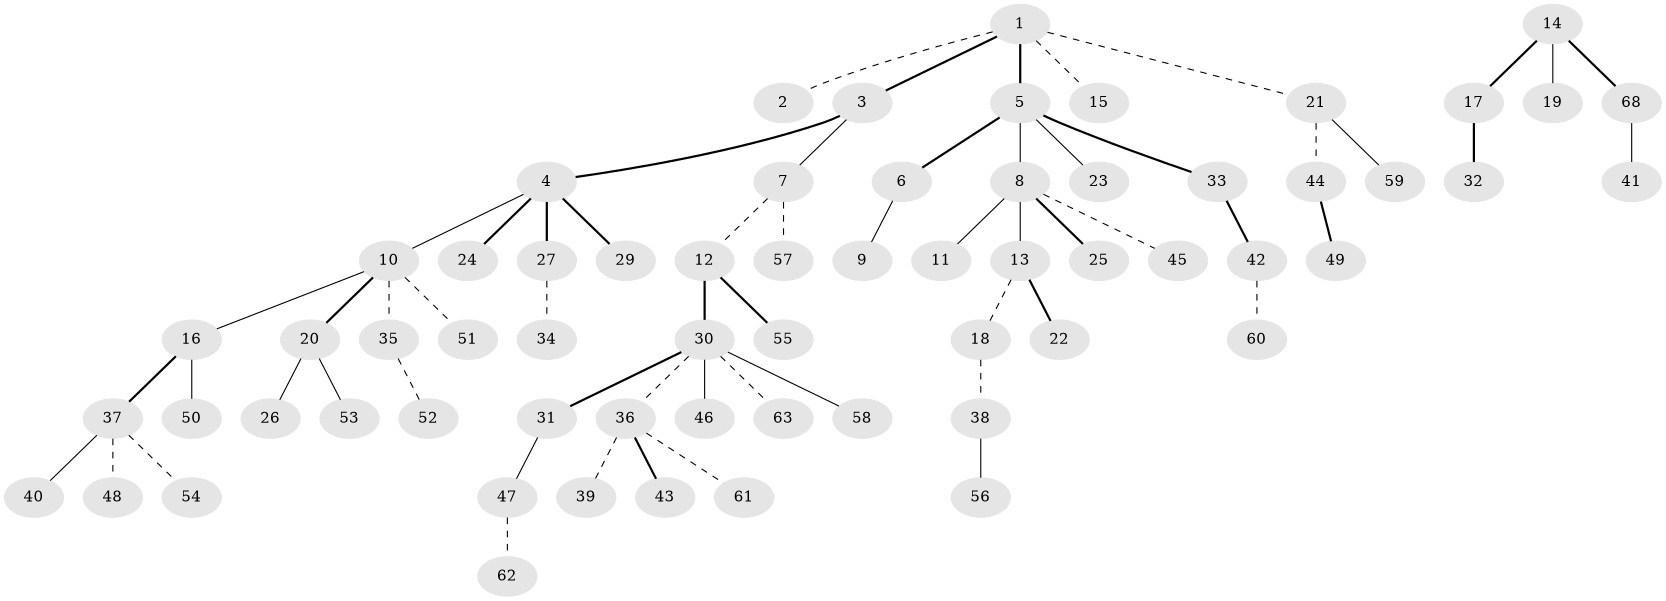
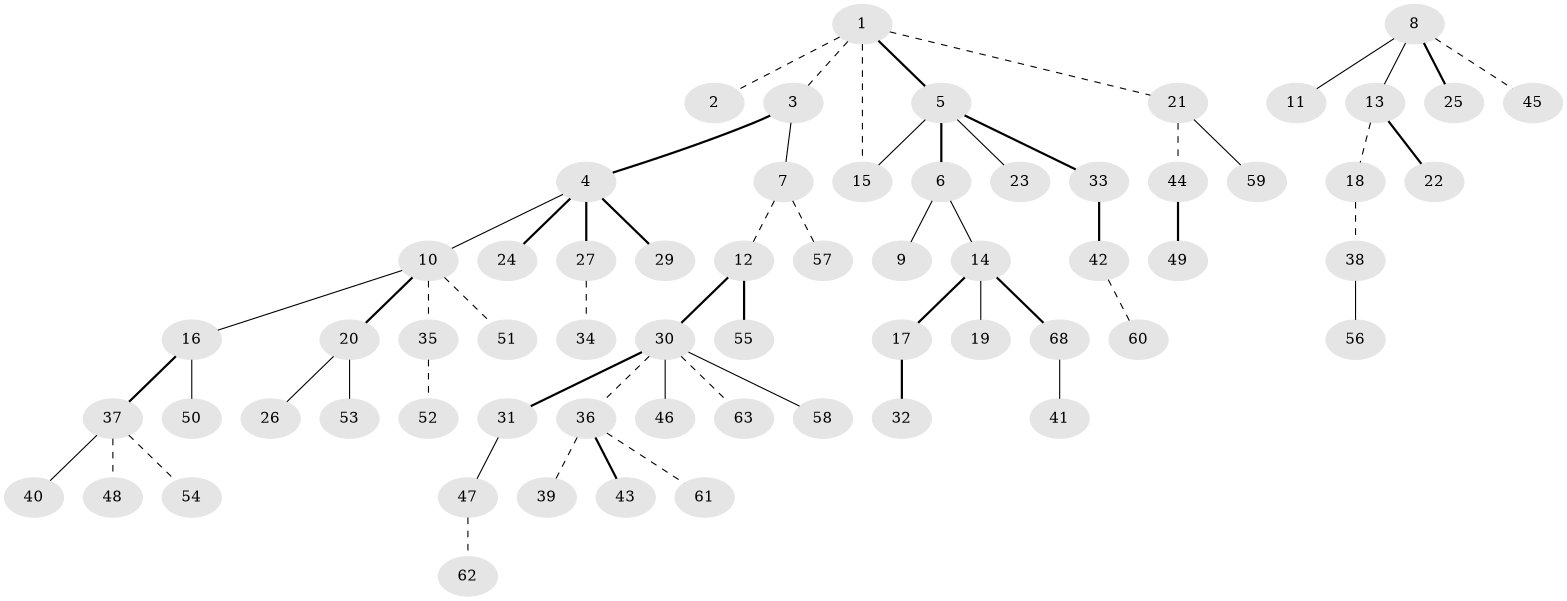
edge "1" -- "3": style bold -> dashed
edge "5" -- "8": now "5" -- "15"
edge "6" -- "14": added
